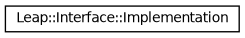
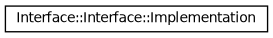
node "Leap::Interface::Implementation": label "Leap::Interface::Implementation" -> "Interface::Interface::Implementation"
